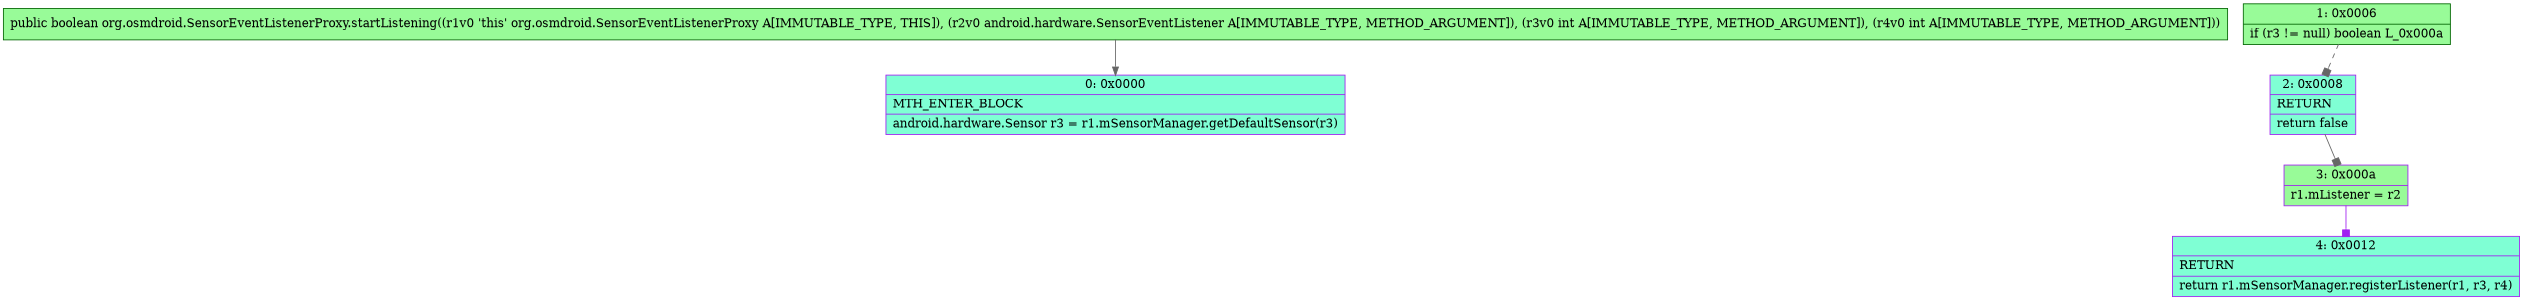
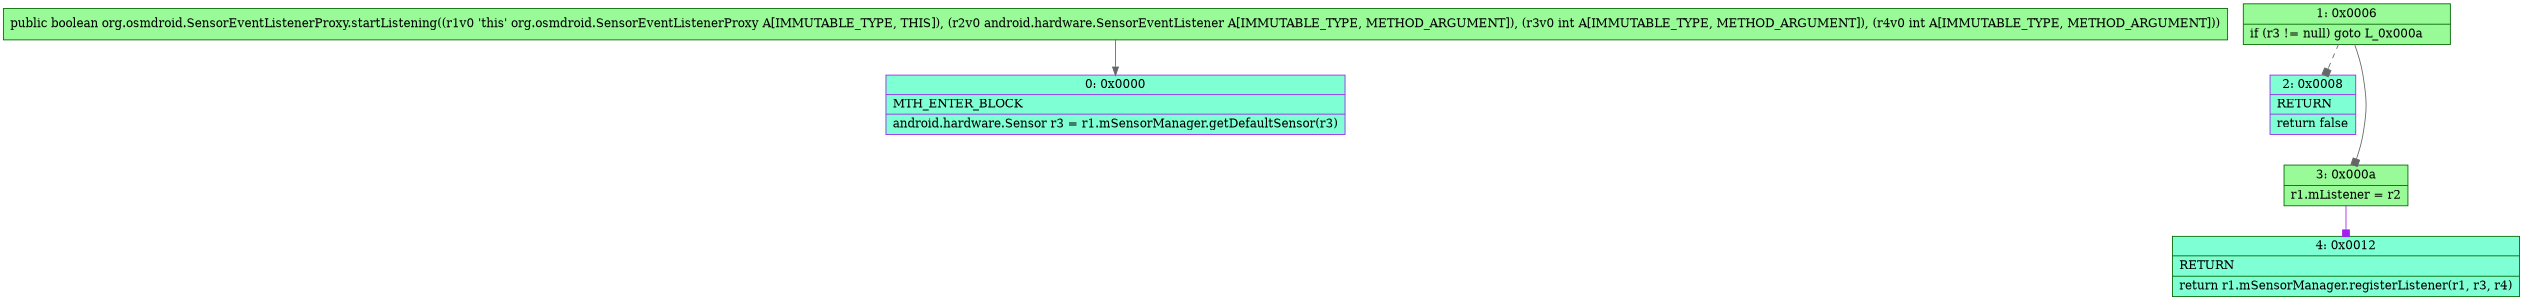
node "1: 0x0006": text "if (r3 != null) boolean L_0x000a" -> "if (r3 != null) goto L_0x000a"
edge "2: 0x0008" -> "3: 0x000a": now "1: 0x0006" -> "3: 0x000a"
node "3: 0x000a": color purple -> darkgreen
node "4: 0x0012": color purple -> darkgreen
